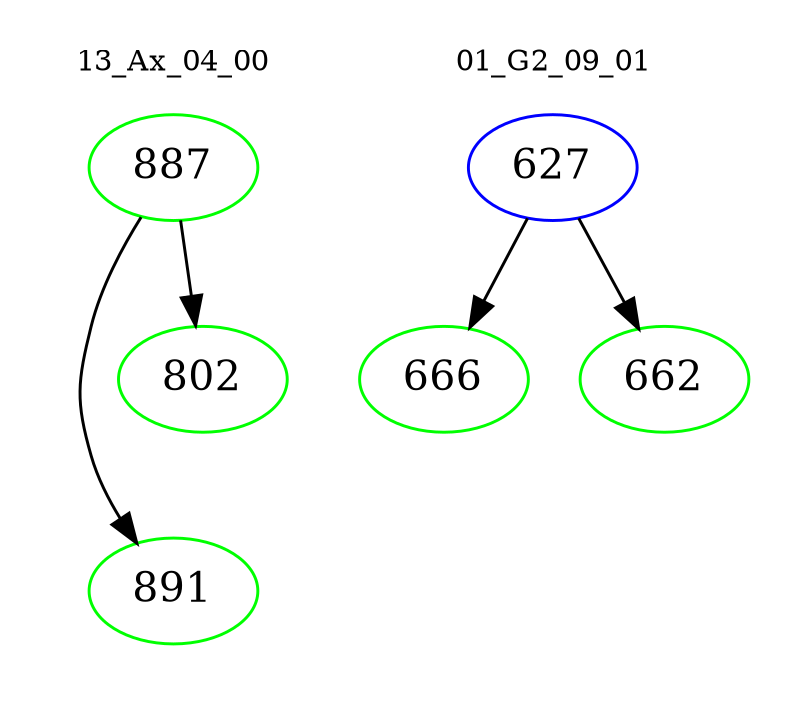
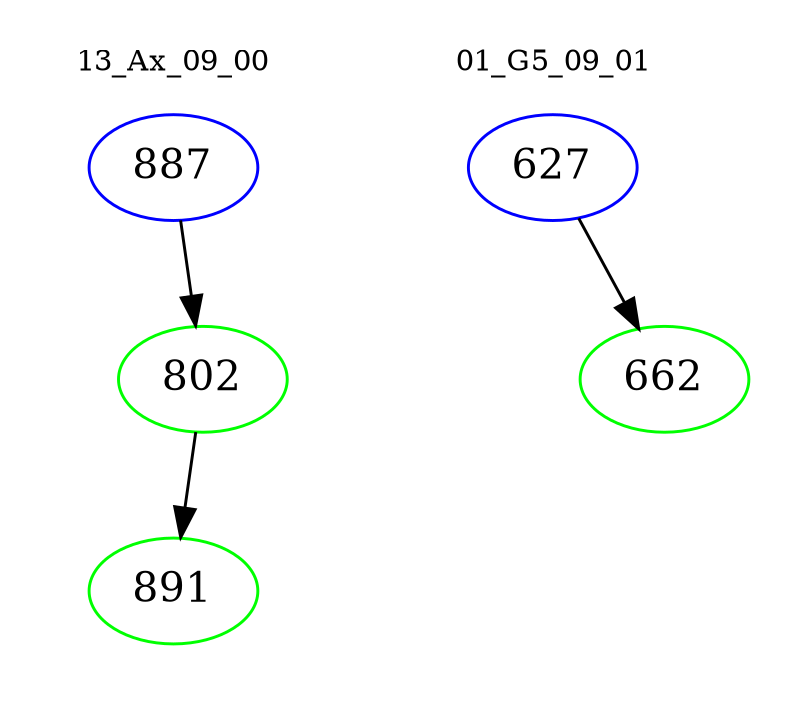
cluster "13_Ax_04_00": label "13_Ax_04_00" -> "13_Ax_09_00"
cluster "01_G2_09_01": label "01_G2_09_01" -> "01_G5_09_01"
node "887": color green -> blue
edge "887" -> "891": now "802" -> "891"
node "666": removed
